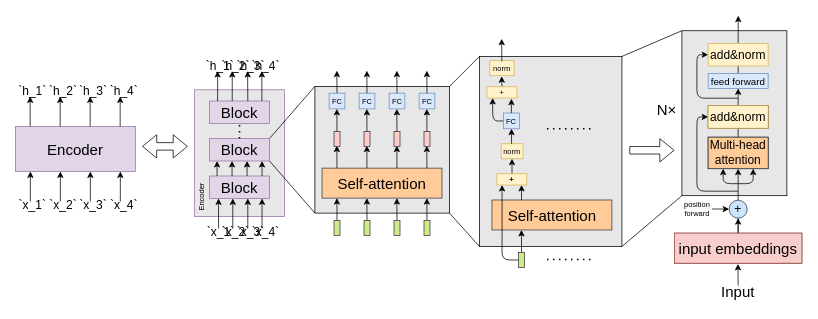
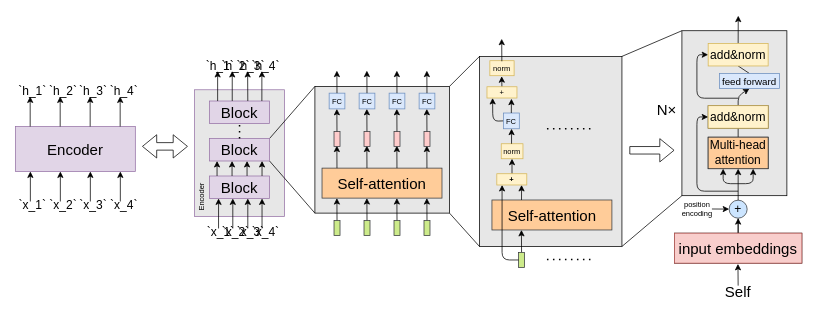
node "feed forward": moved (738, 81) -> (750, 81)
node "positionforward": label "positionforward" -> "positionencoding"
node "Input": label "Input" -> "Self"
